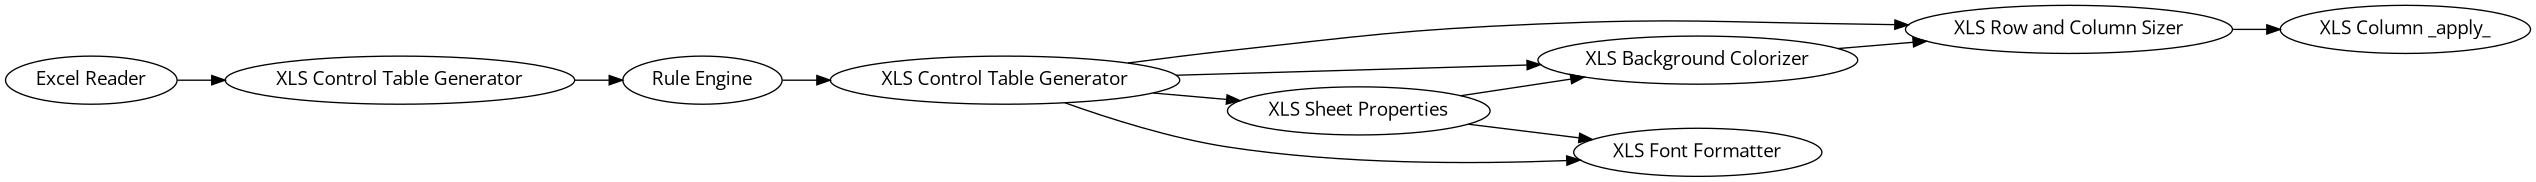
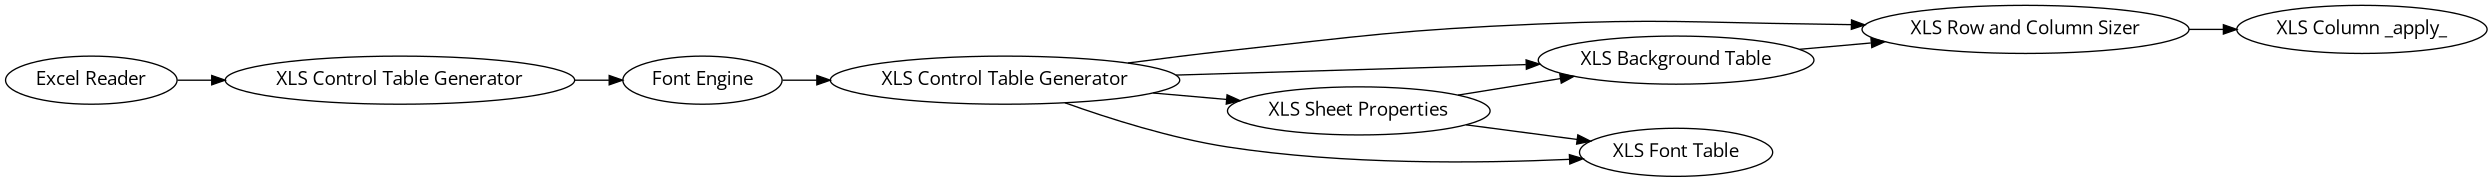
node "XLS Background Colorizer": label "XLS Background Colorizer" -> "XLS Background Table"
node "Rule Engine": label "Rule Engine" -> "Font Engine"
node "XLS Font Formatter": label "XLS Font Formatter" -> "XLS Font Table"
